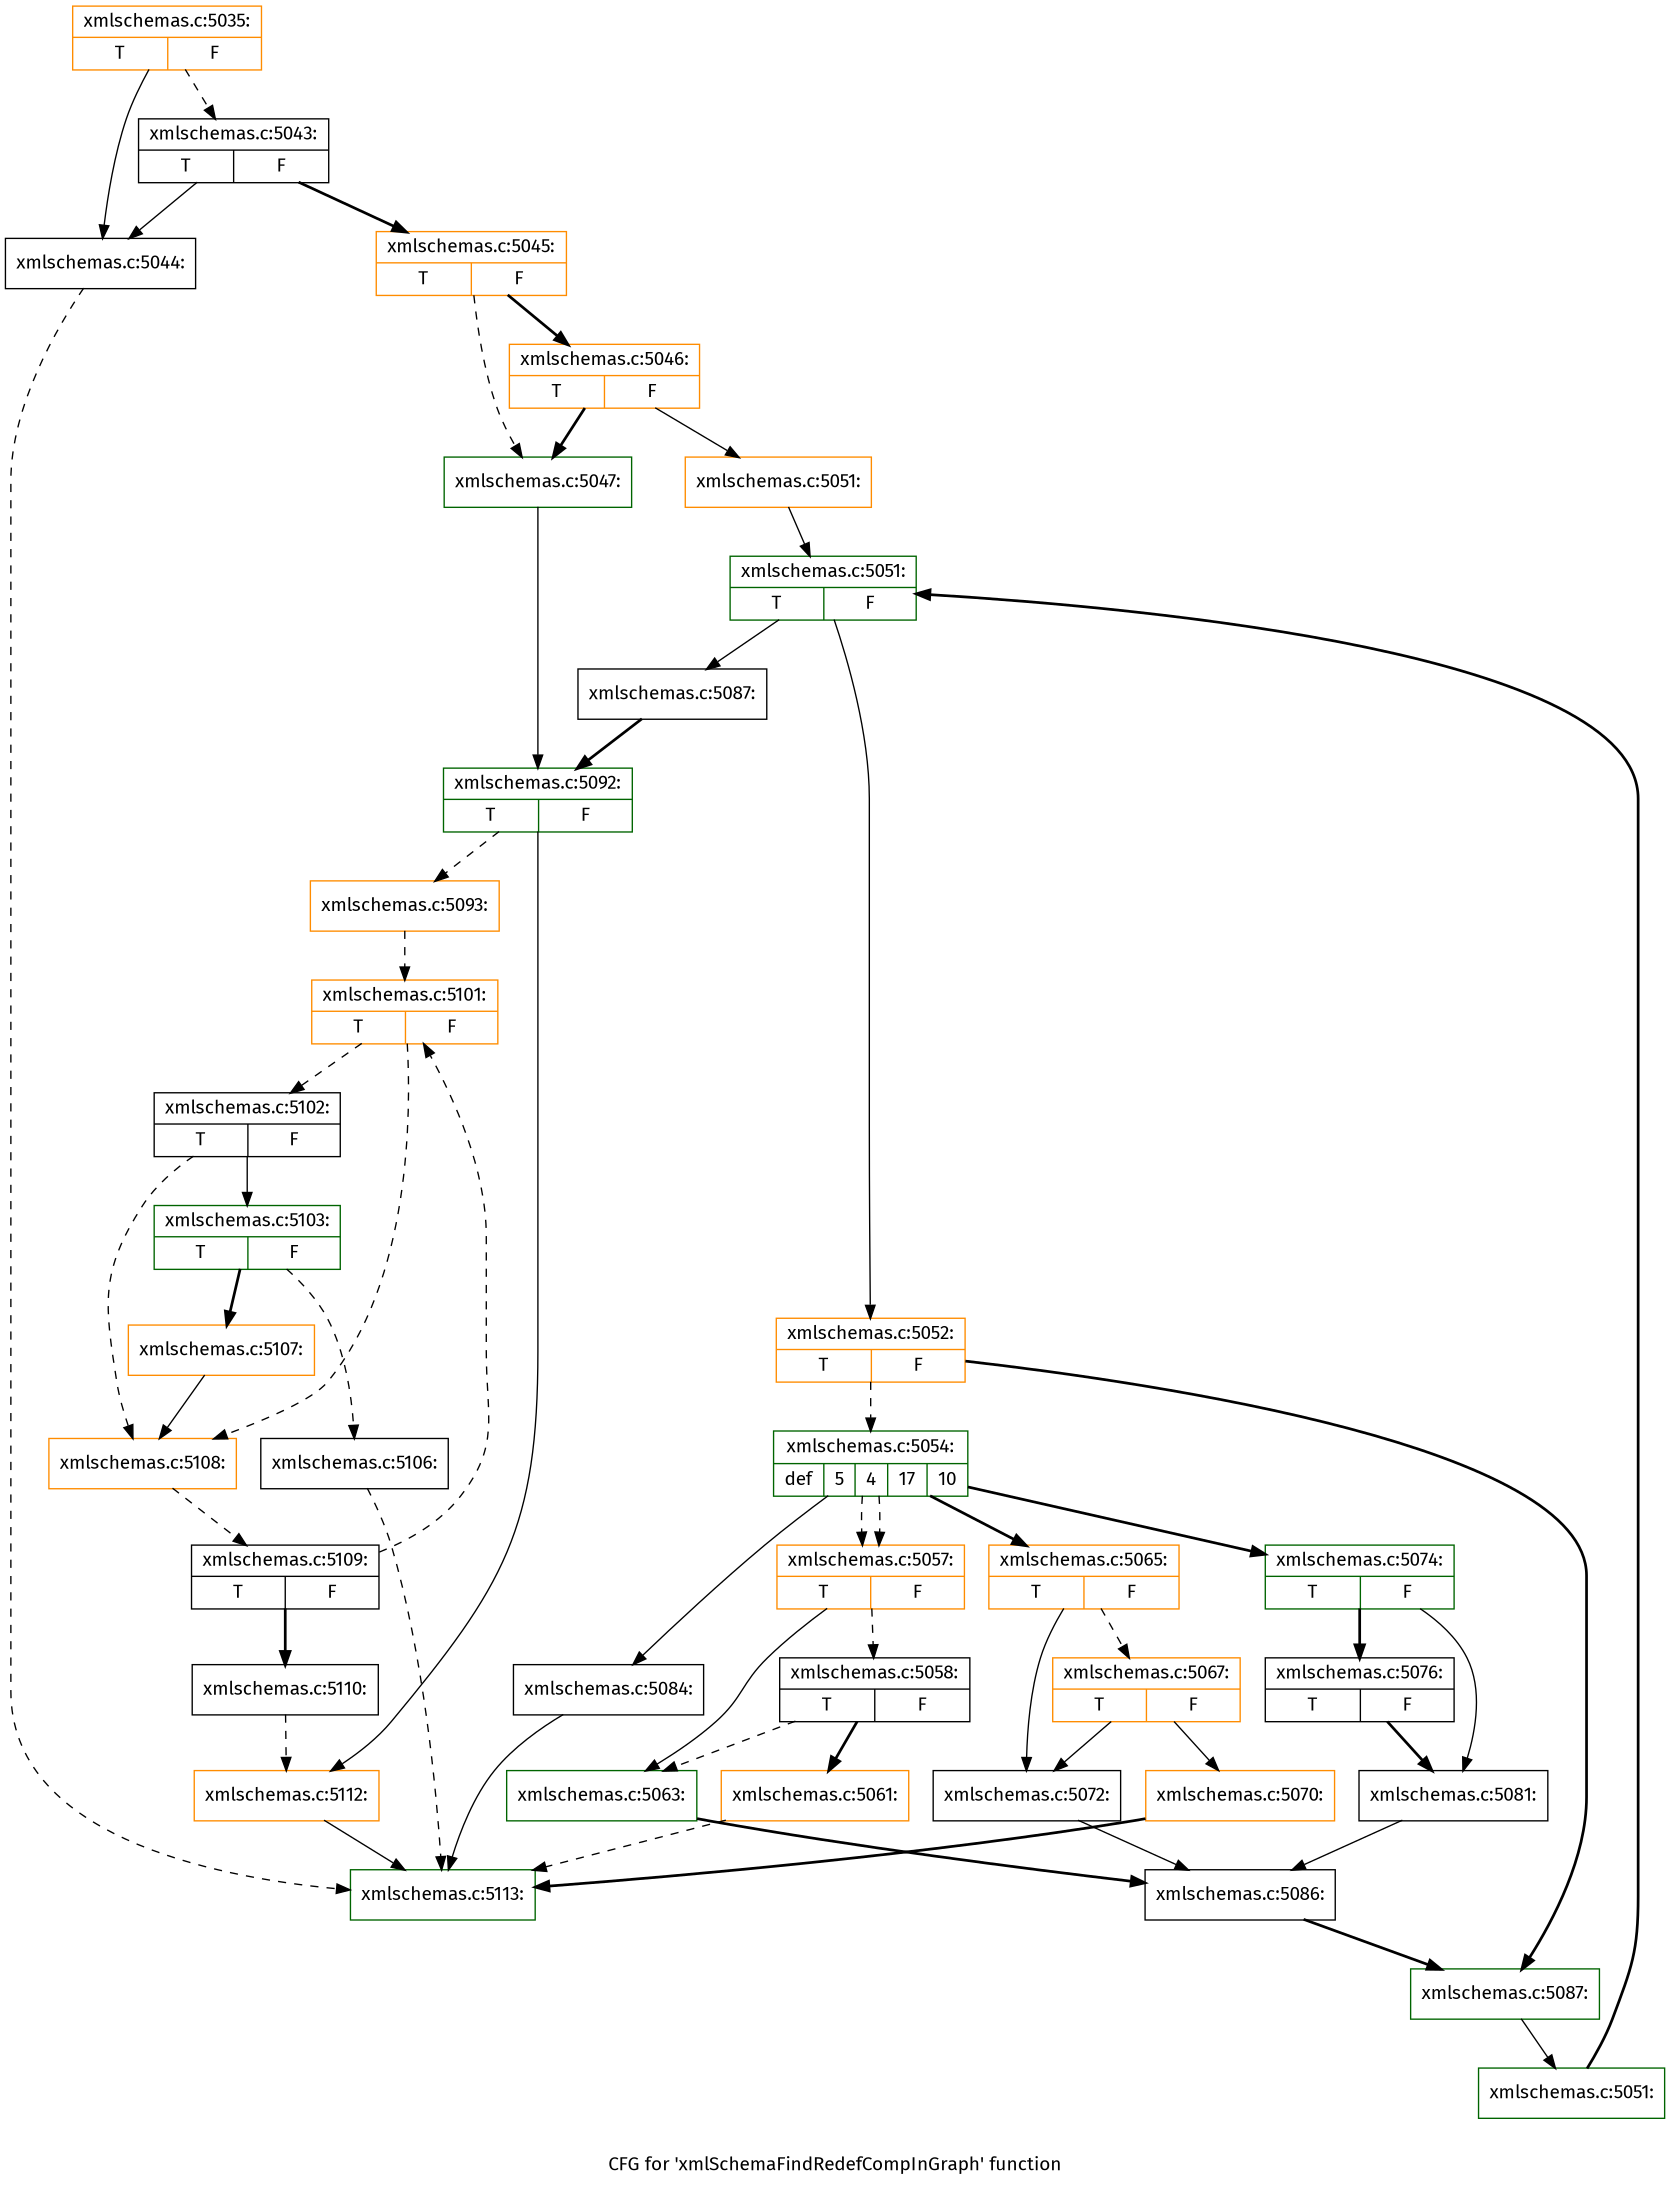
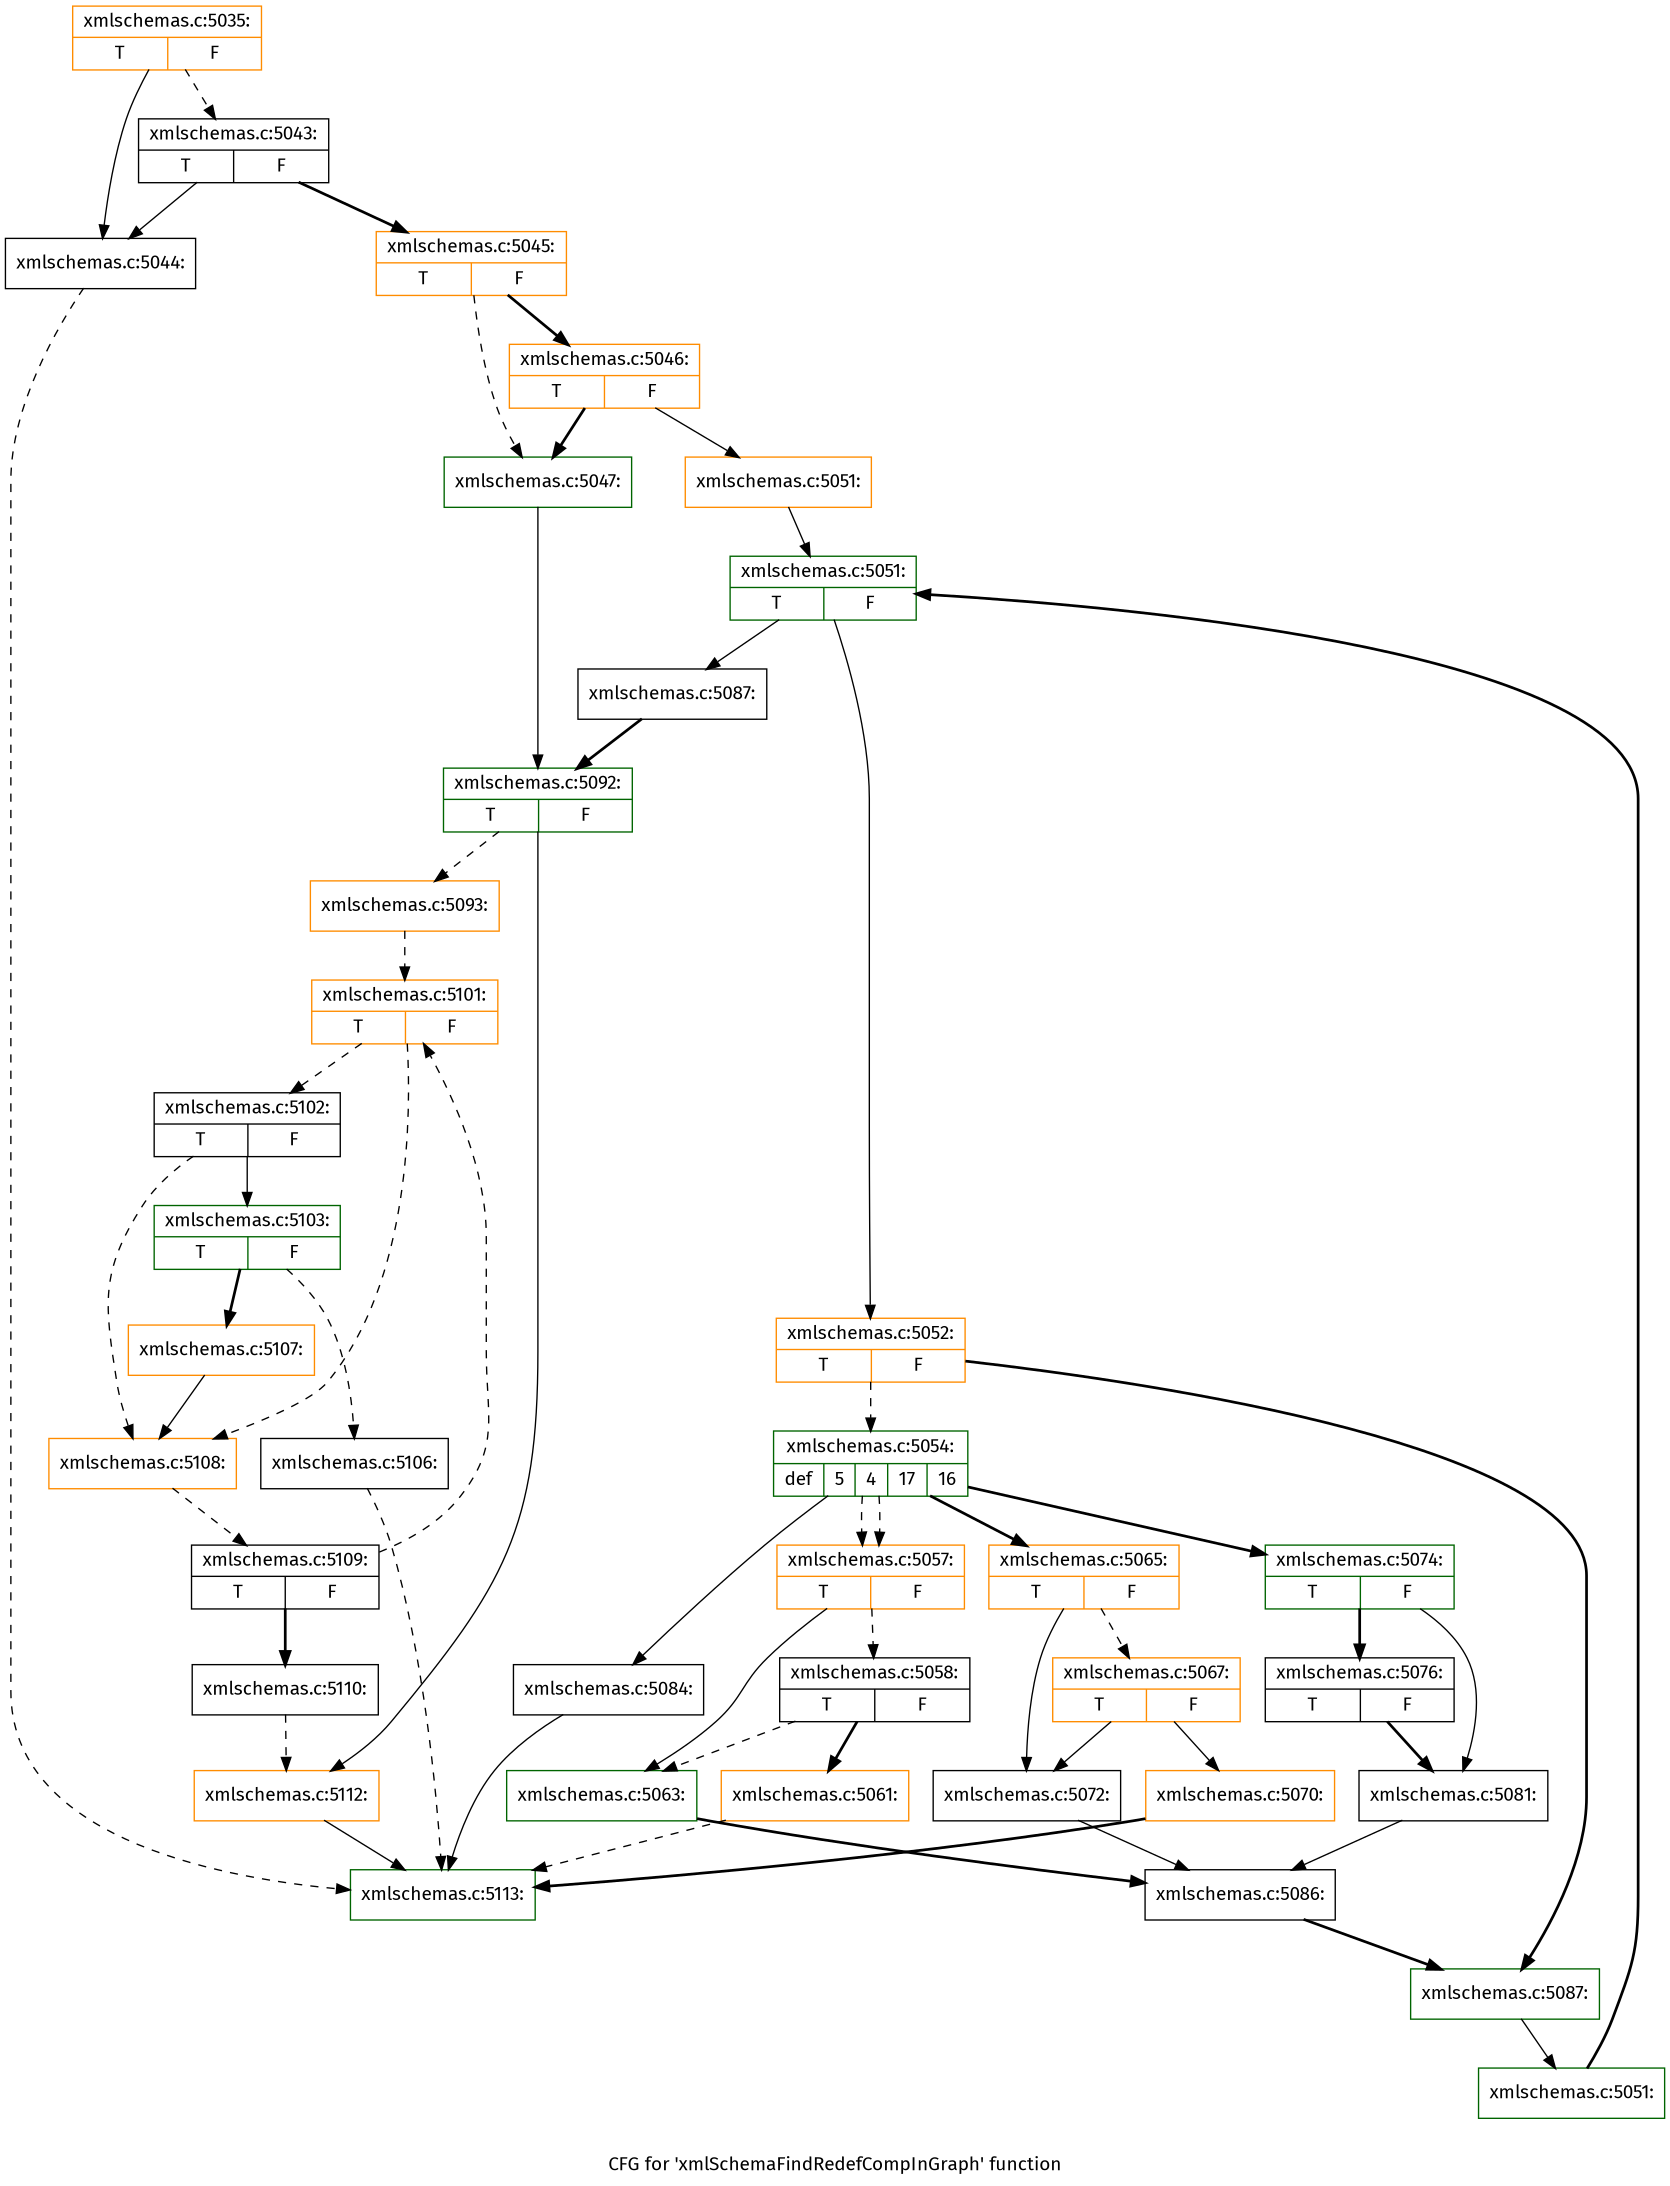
node "xmlschemas.c:5054:": text "10" -> "16"
